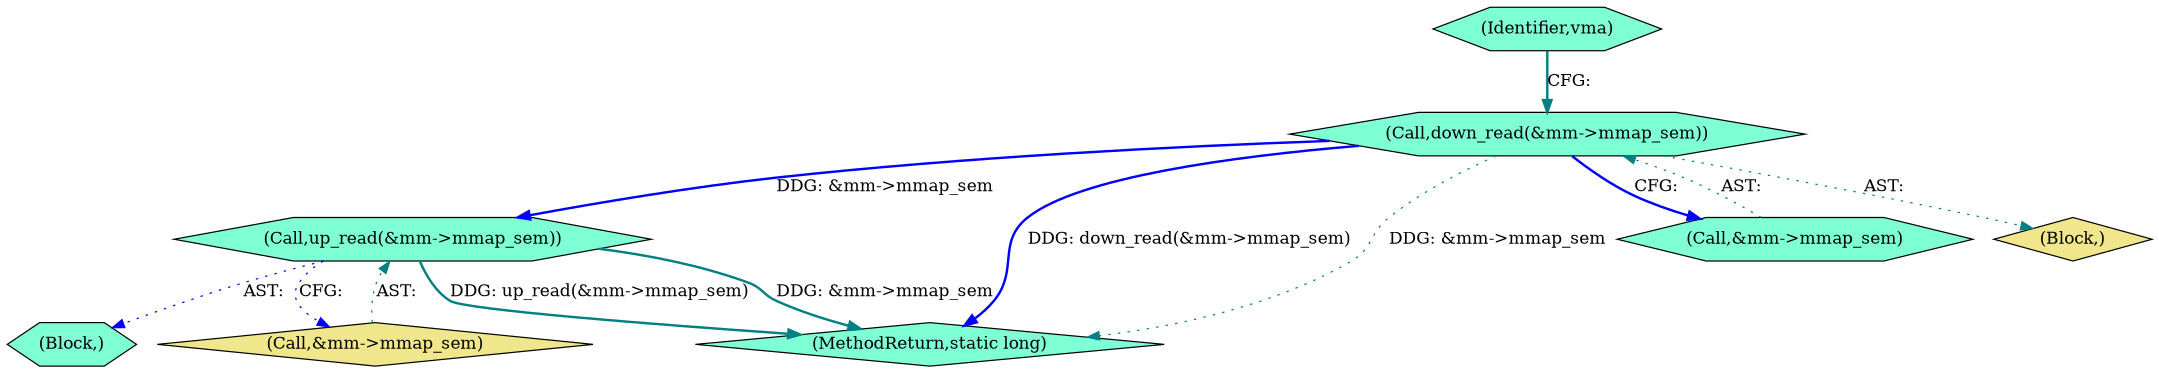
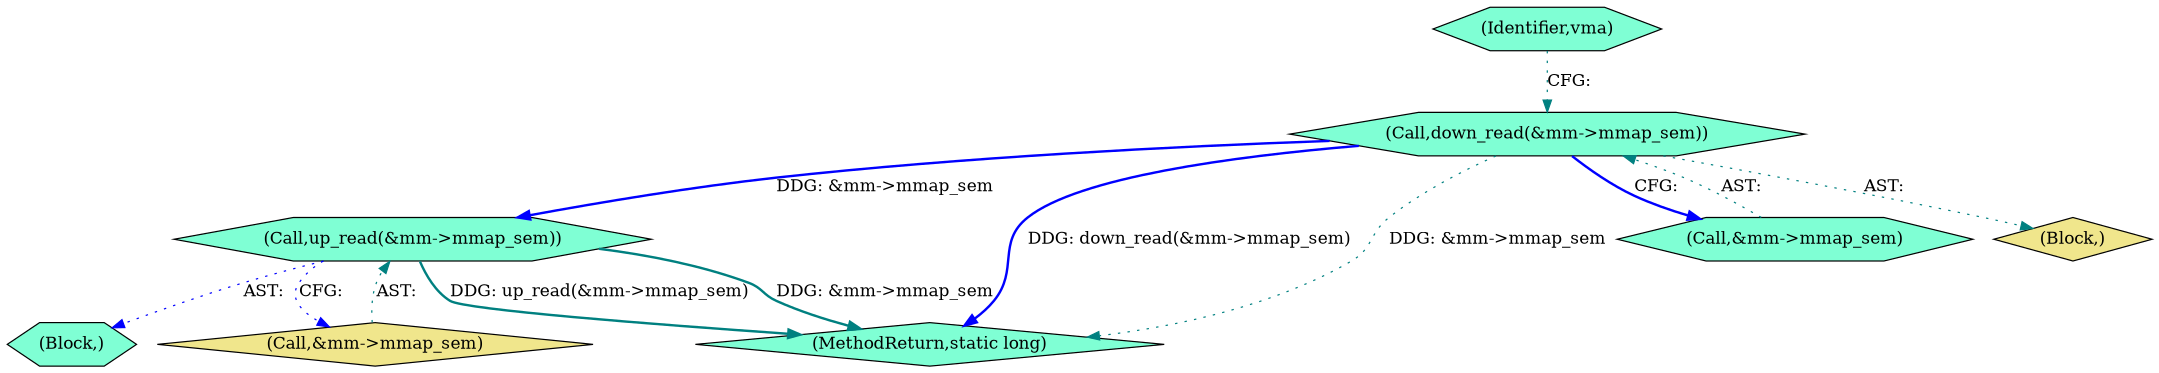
edge "(Identifier,vma)" -> "(Call,down_read(&mm->mmap_sem))": style bold -> dotted
